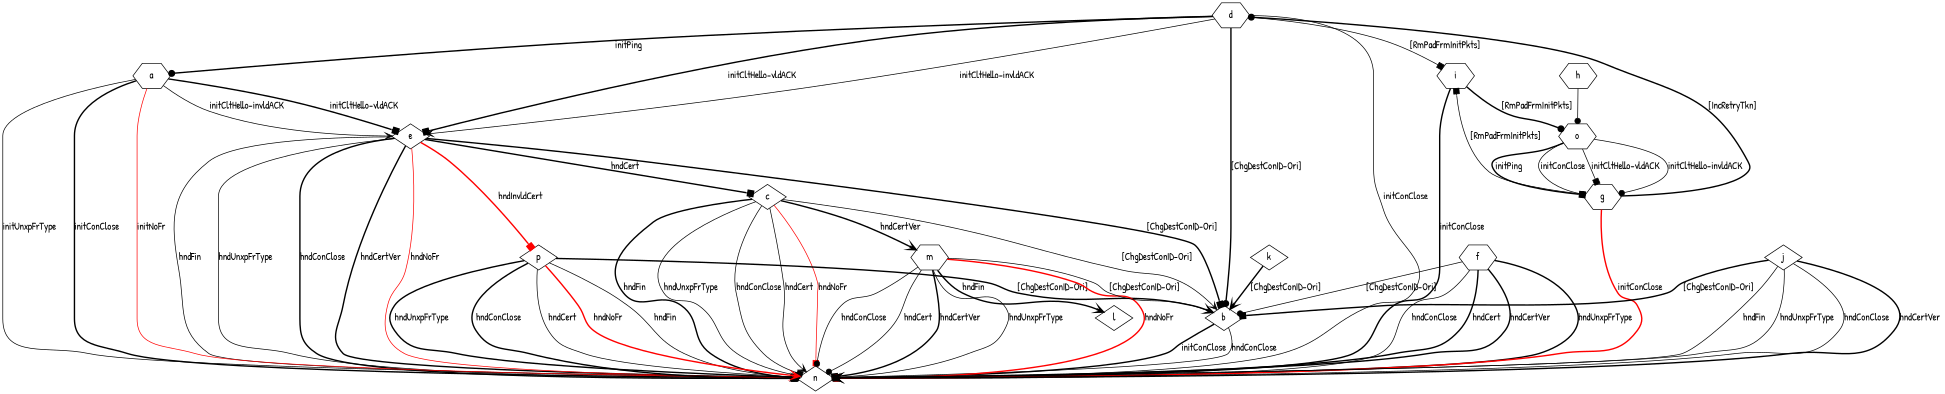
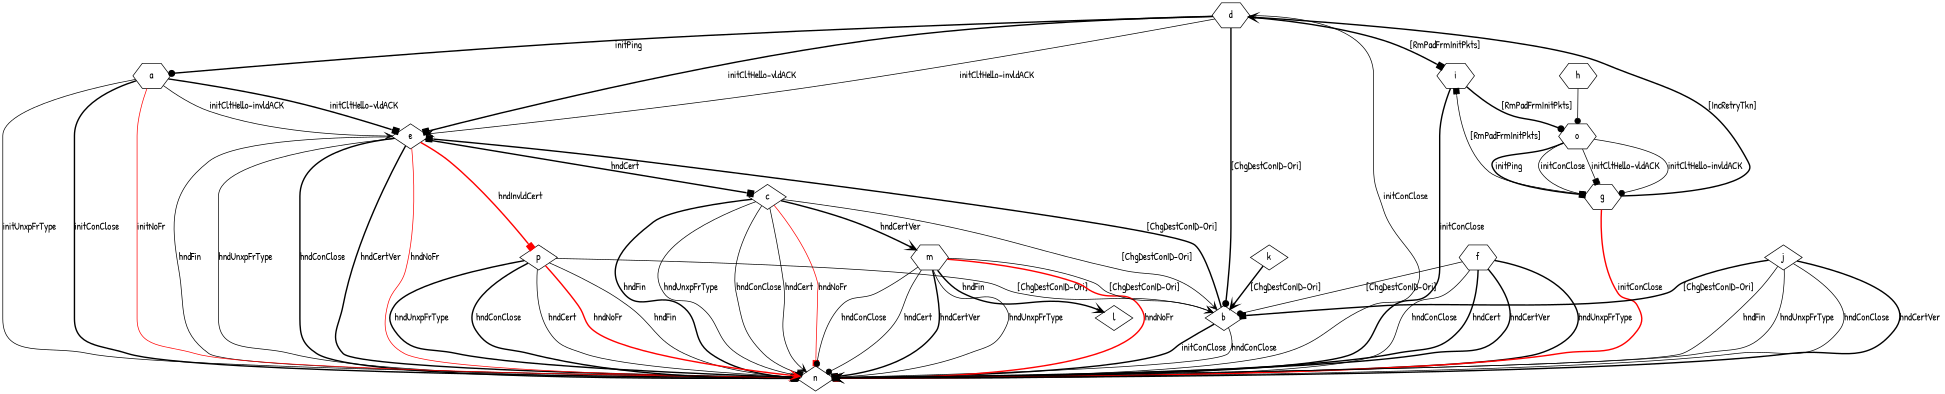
edge "d" -> "i": style solid -> bold
edge "g" -> "d": arrowhead dot -> vee
edge "e" -> "b": reversed
edge "p" -> "b": style bold -> solid
